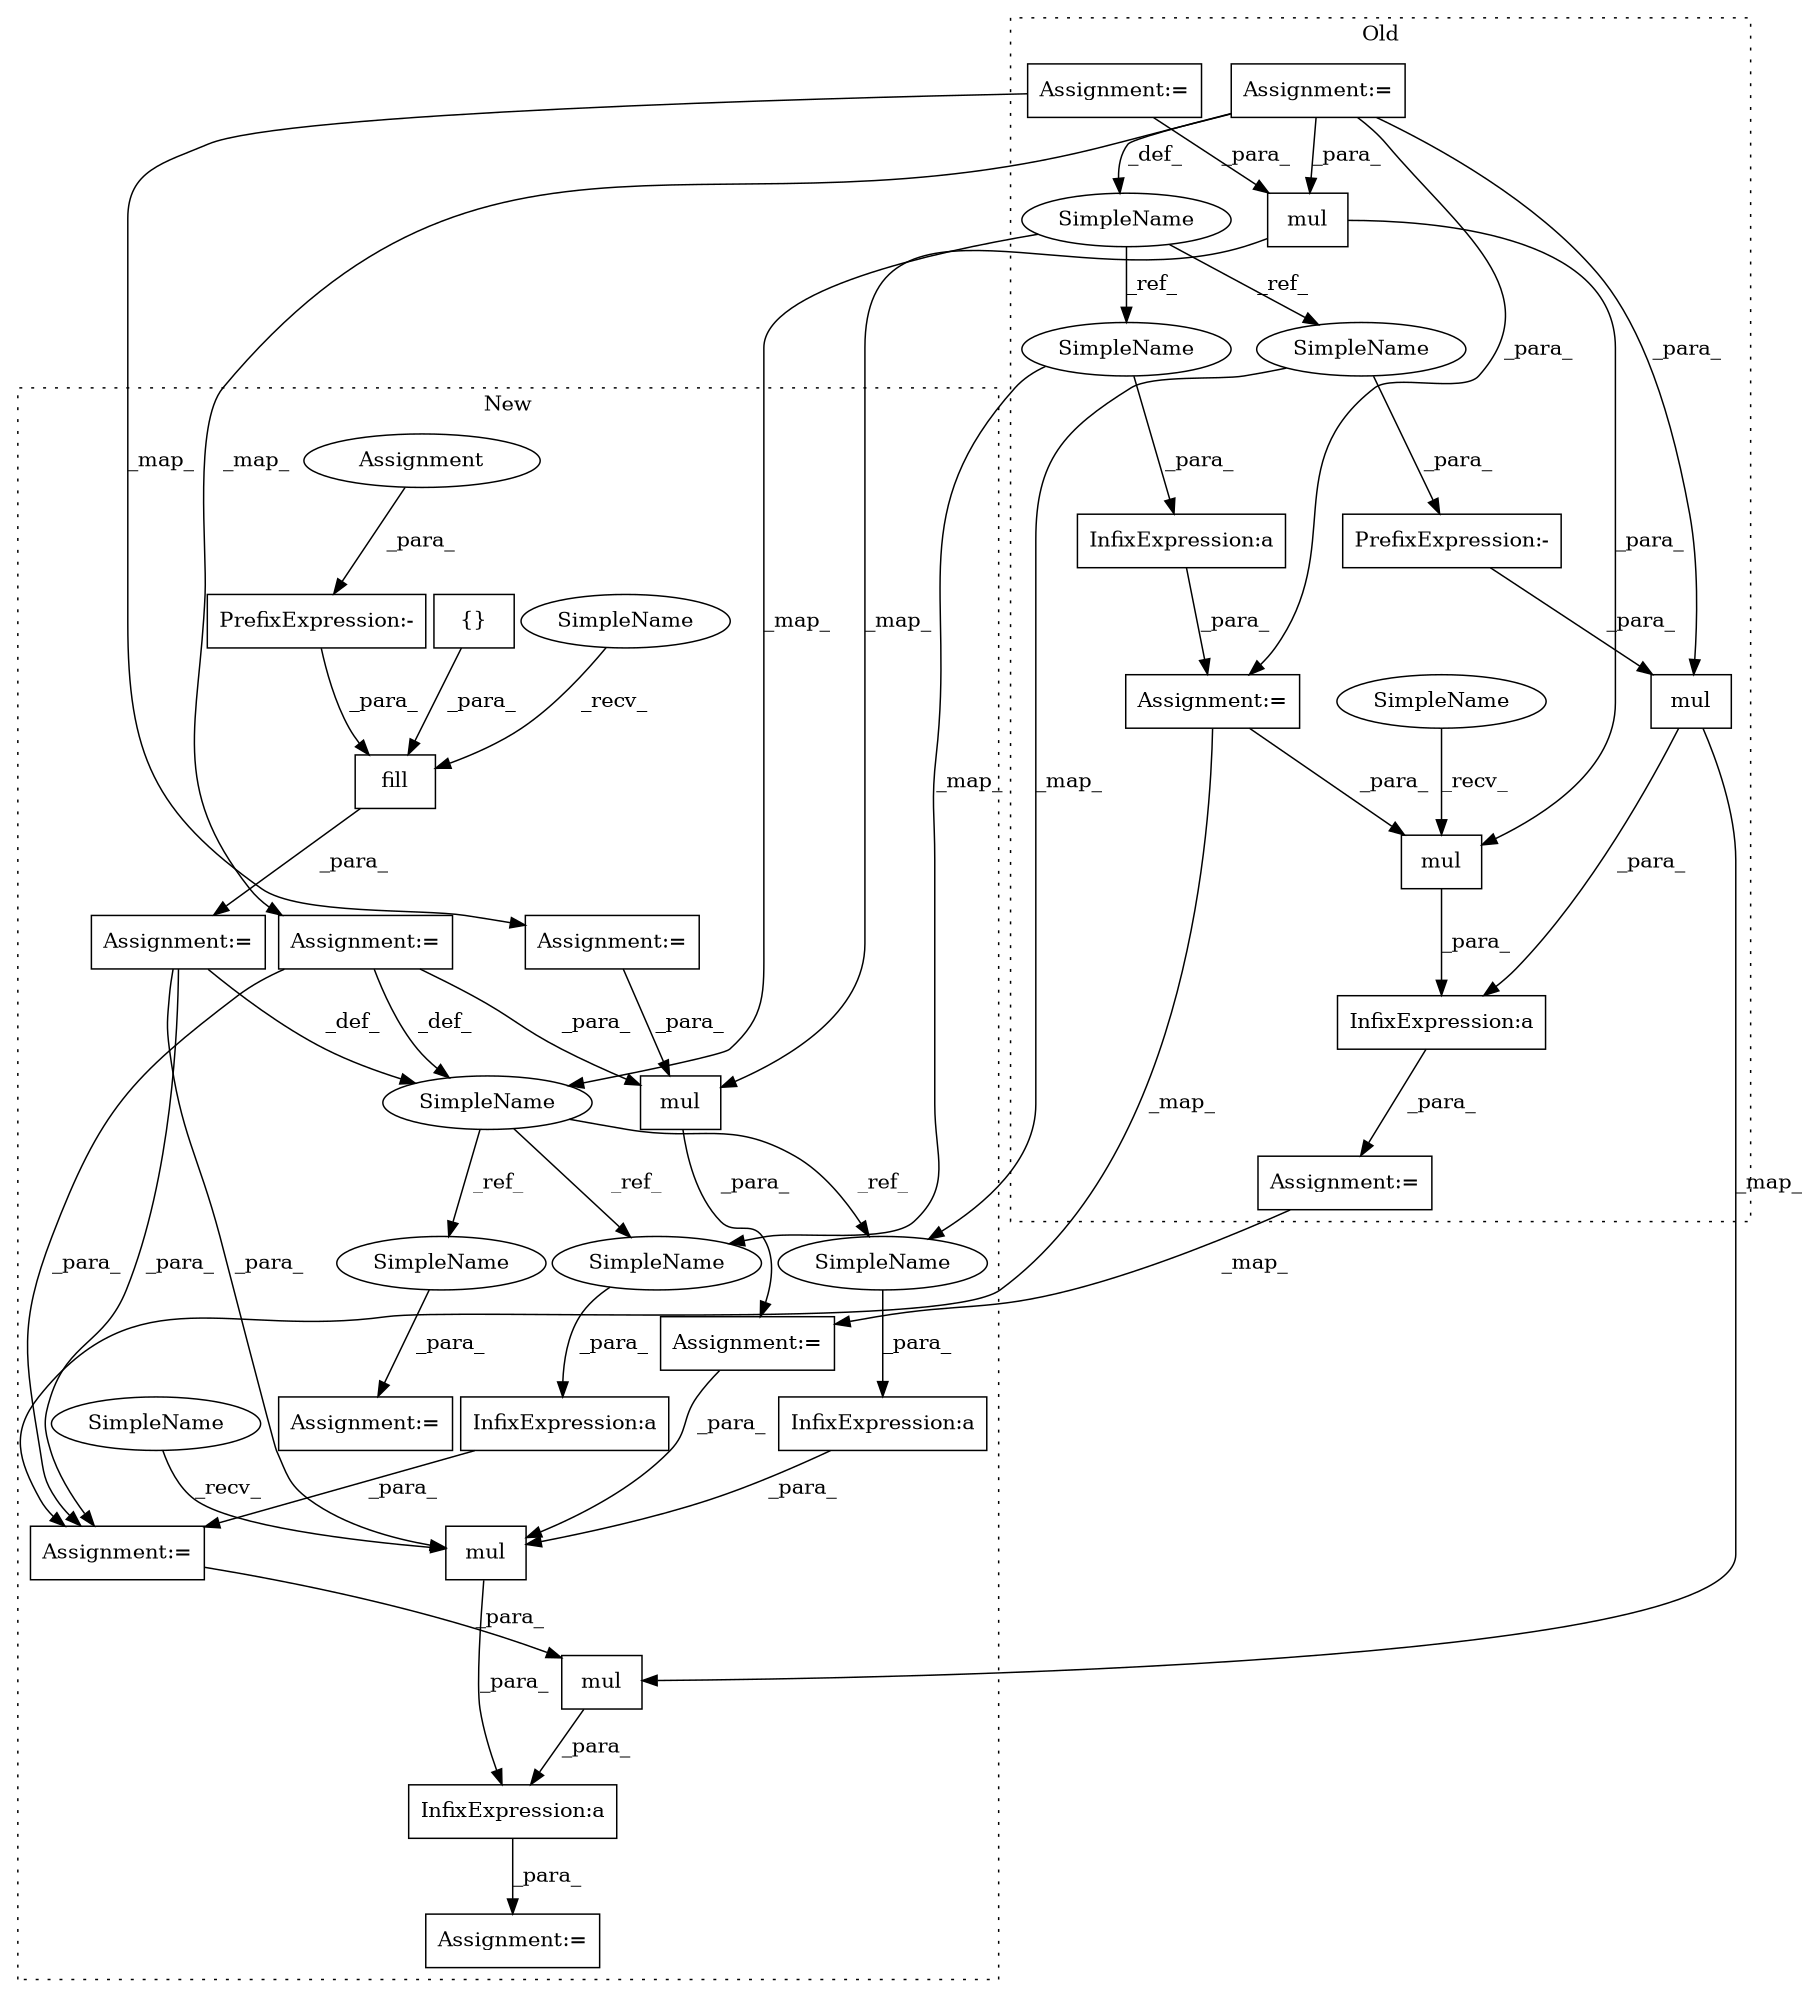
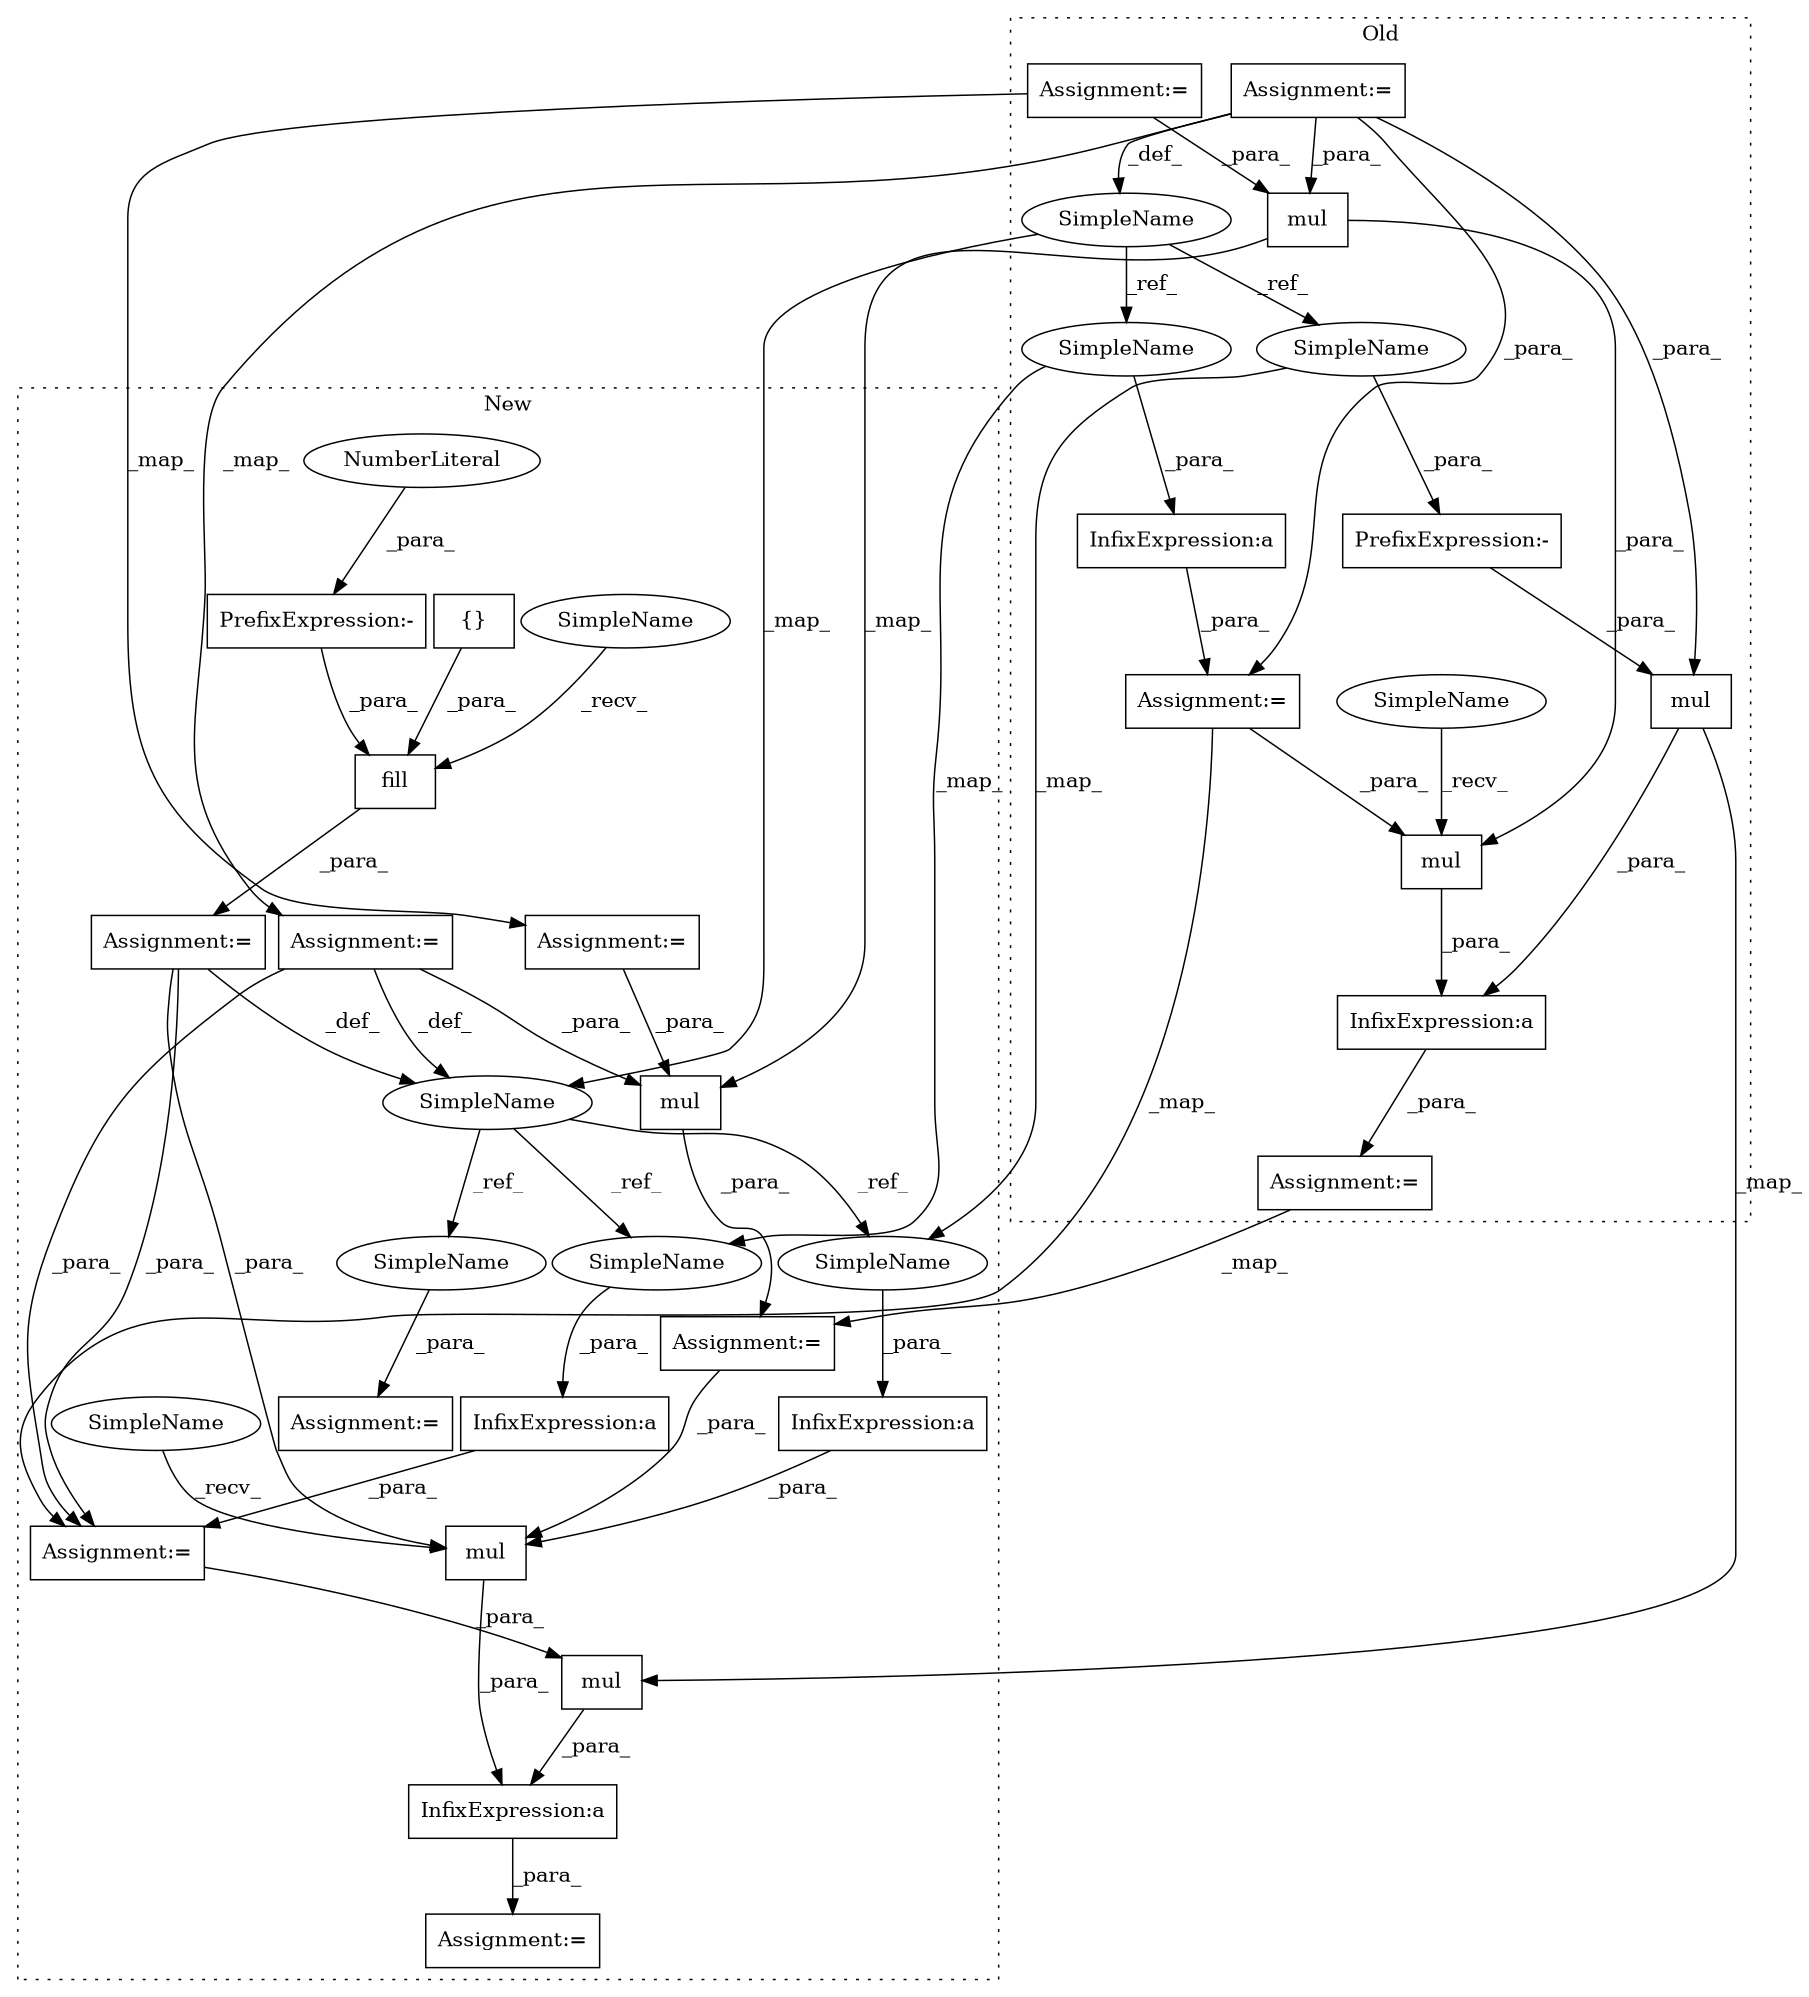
node "Assignment": label "Assignment" -> "NumberLiteral"
